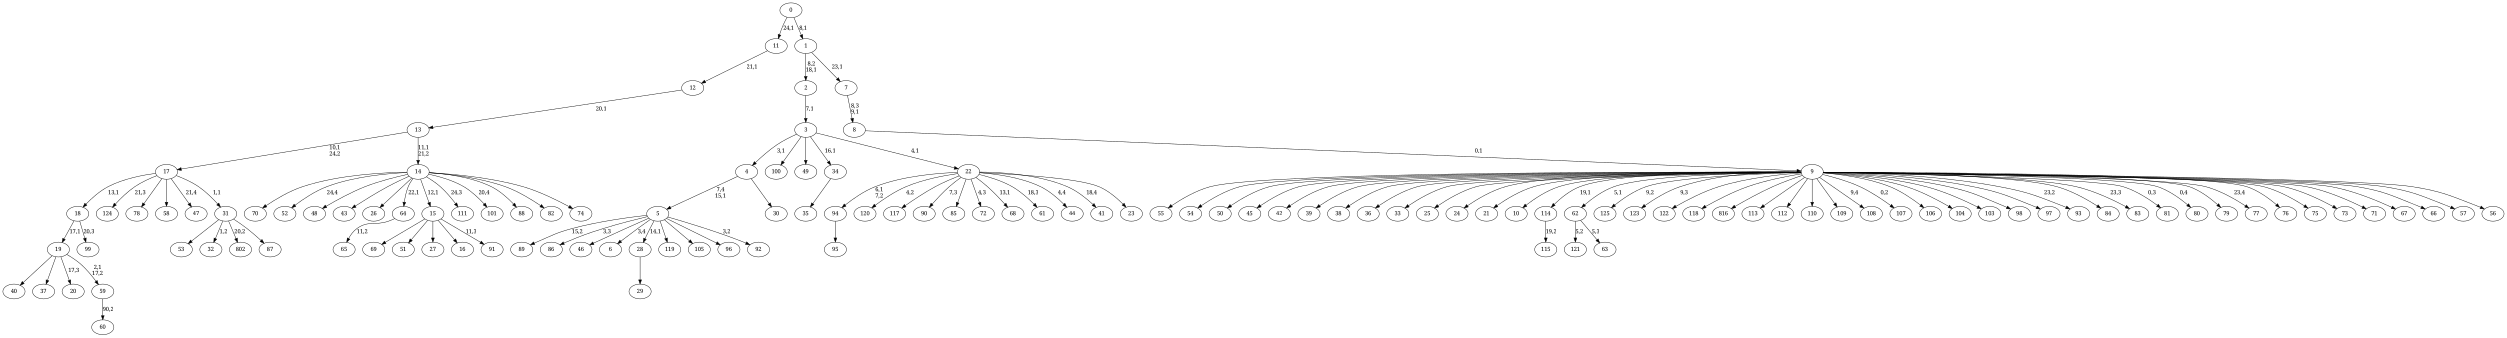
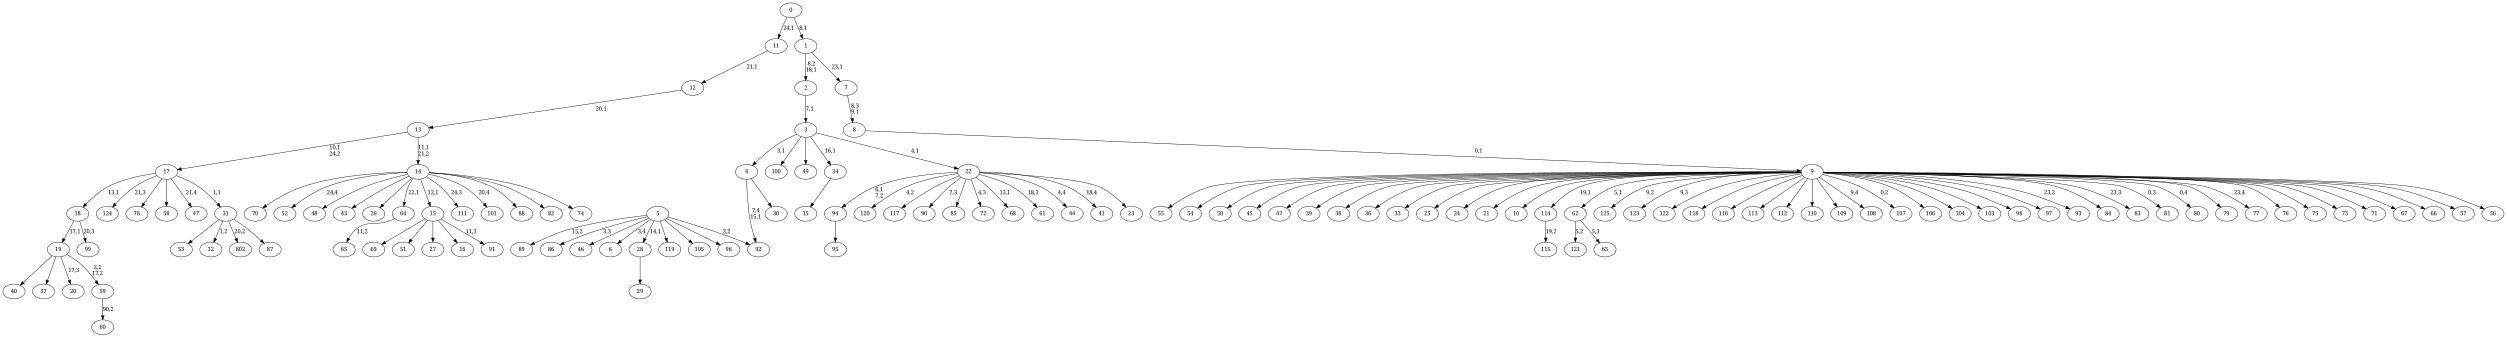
edge "4" -> "5": now "4" -> "92"
node "816": label "816" -> "116"
